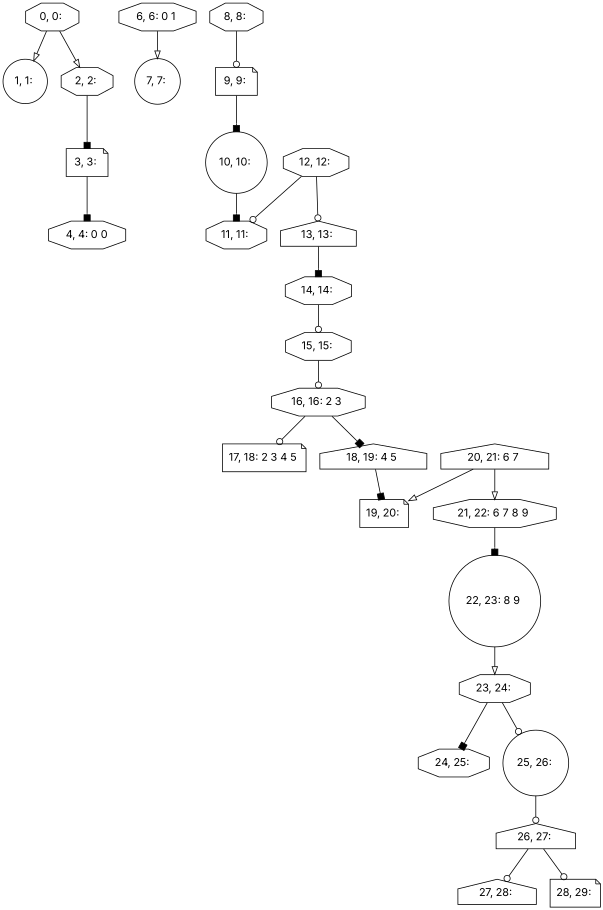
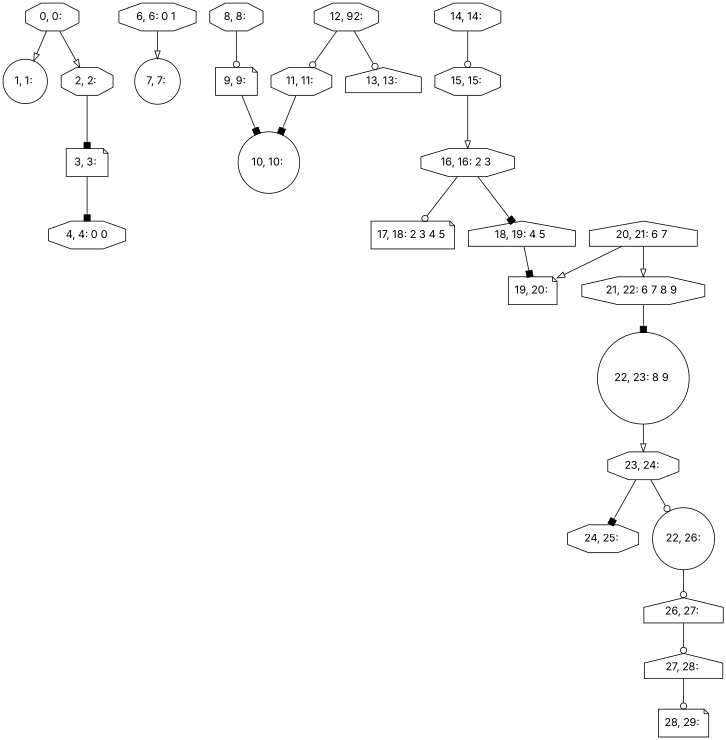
node "12, 12:": label "12, 12:" -> "12, 92:"
edge "10, 10:" -> "11, 11:": reversed
edge "13, 13:" -> "14, 14:": removed
edge "15, 15:" -> "16, 16: 2 3": arrowhead odot -> onormal
node "25, 26:": label "25, 26:" -> "22, 26:"
edge "26, 27:" -> "28, 29:": now "27, 28:" -> "28, 29:"
